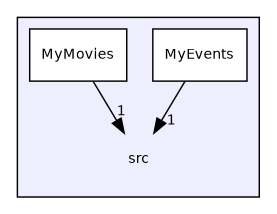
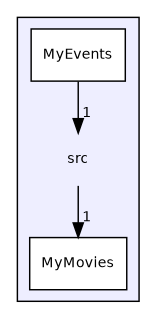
edge "MyMovies" -> "src": reversed
